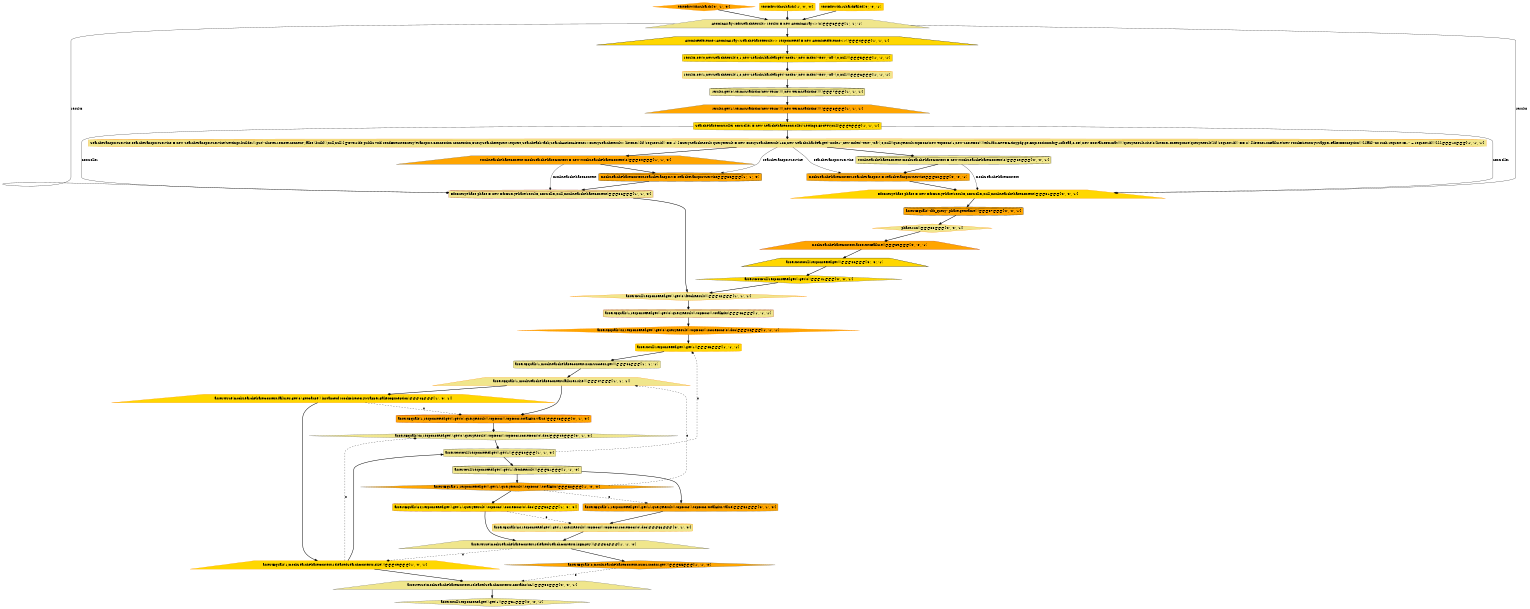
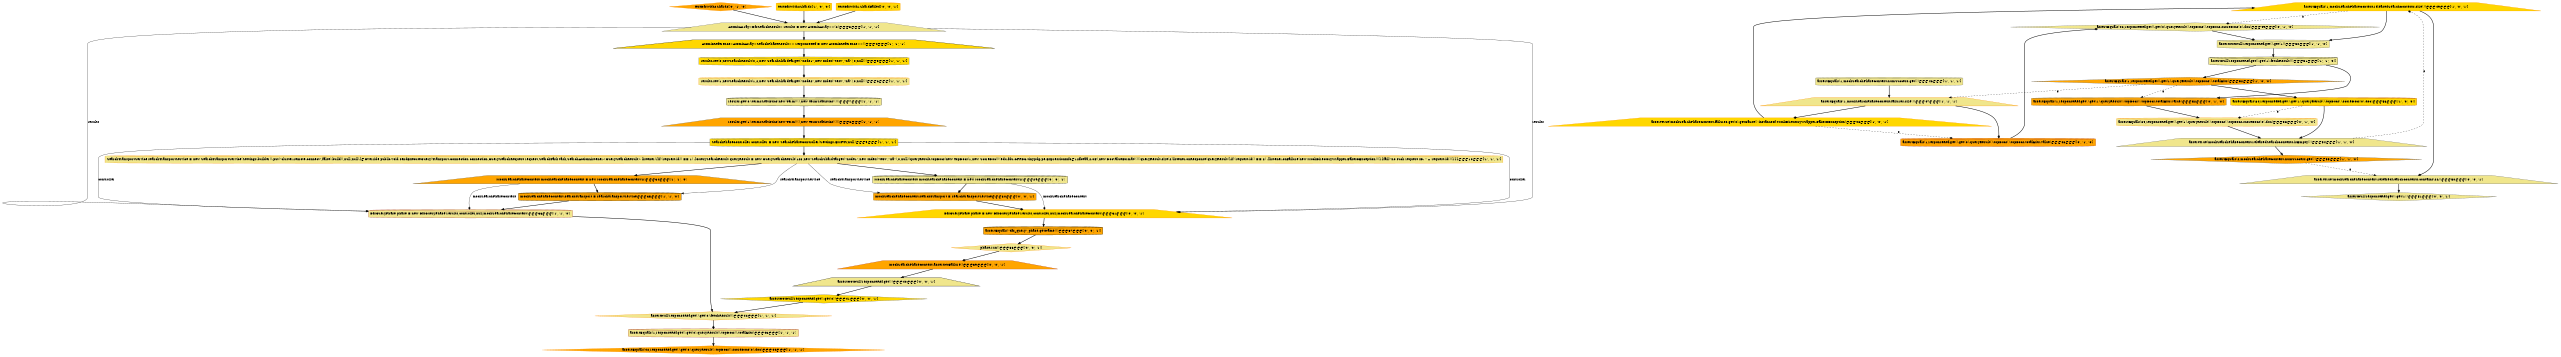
node "assertNotNull(responseRef.get())@@@40@@@['0', '0', '1']": fillcolor gold -> khaki
node "assertNull(responseRef.get().get(1))@@@45@@@['1', '1', '1']": removed
